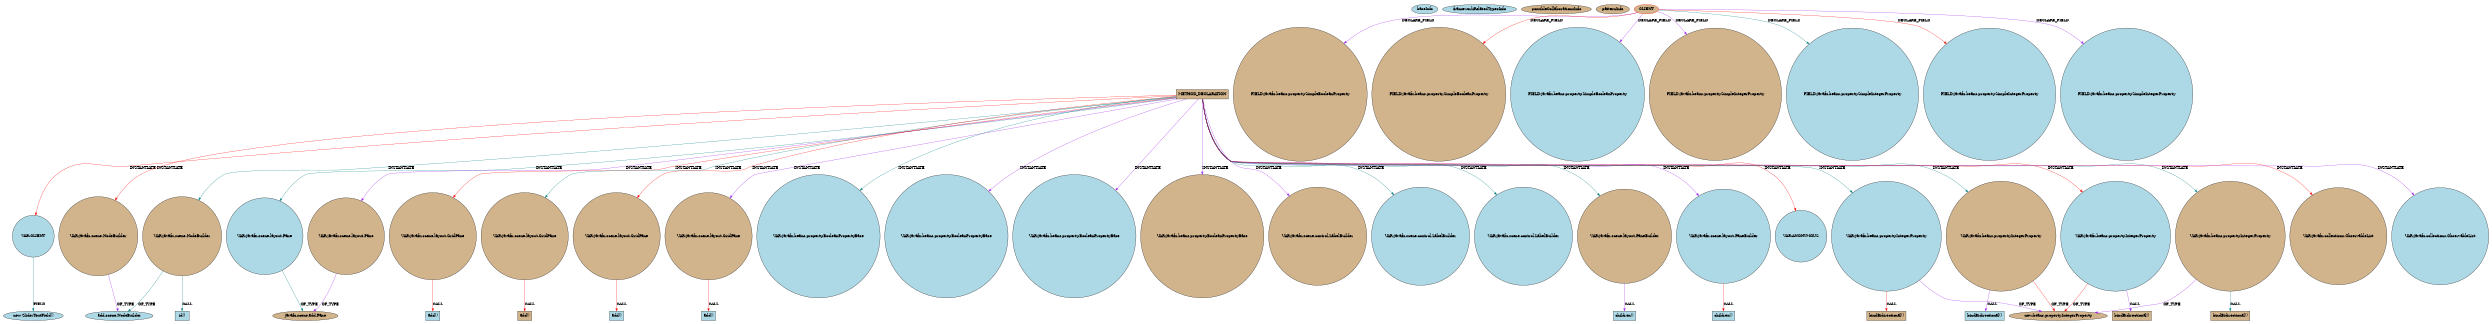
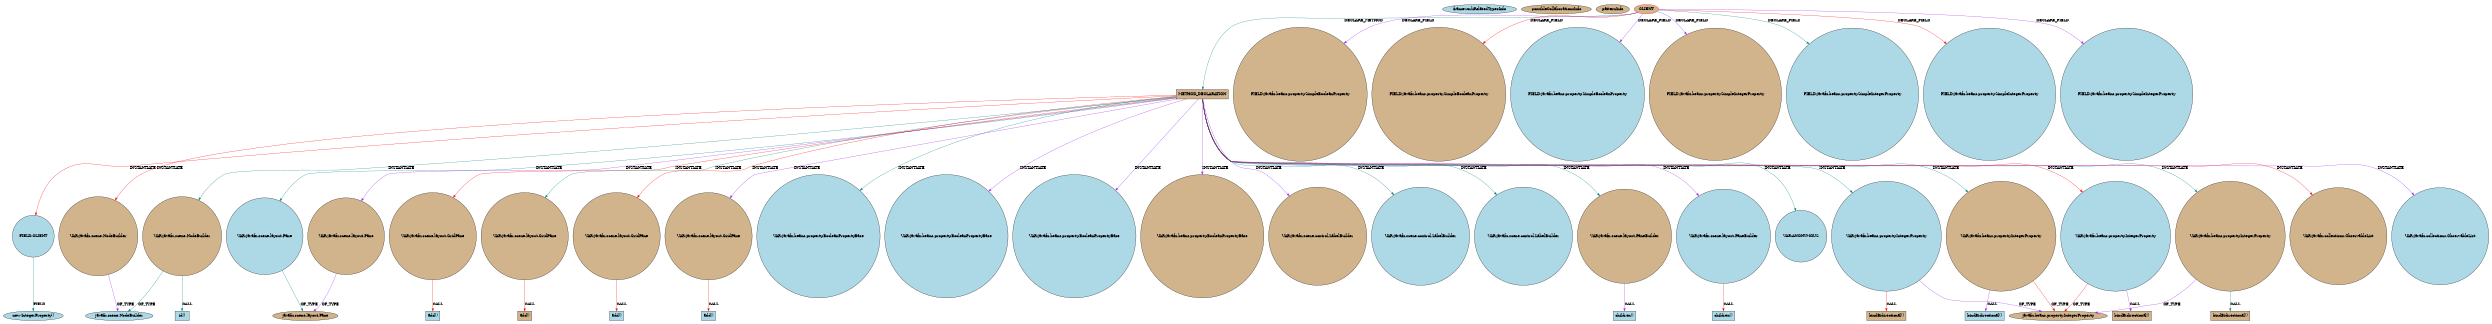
node "baseInfo": removed
edge "CLIENT" -> "METHOD_DECLARATION": added, label "DECLARE_METHOD"
edge "METHOD_DECLARATION" -> "VAR:ANONYMOUS": color red -> teal
node "VAR:CLIENT": label "VAR:CLIENT" -> "FIELD:CLIENT"
node "new SliderTextField()": label "new SliderTextField()" -> "new IntegerProperty()"
node "add.scene.NodeBuilder": label "add.scene.NodeBuilder" -> "javafx.scene.NodeBuilder"
node "javafx.scene.add.Pane": label "javafx.scene.add.Pane" -> "javafx.scene.layout.Pane"
node "new.beans.property.IntegerProperty": label "new.beans.property.IntegerProperty" -> "javafx.beans.property.IntegerProperty"
